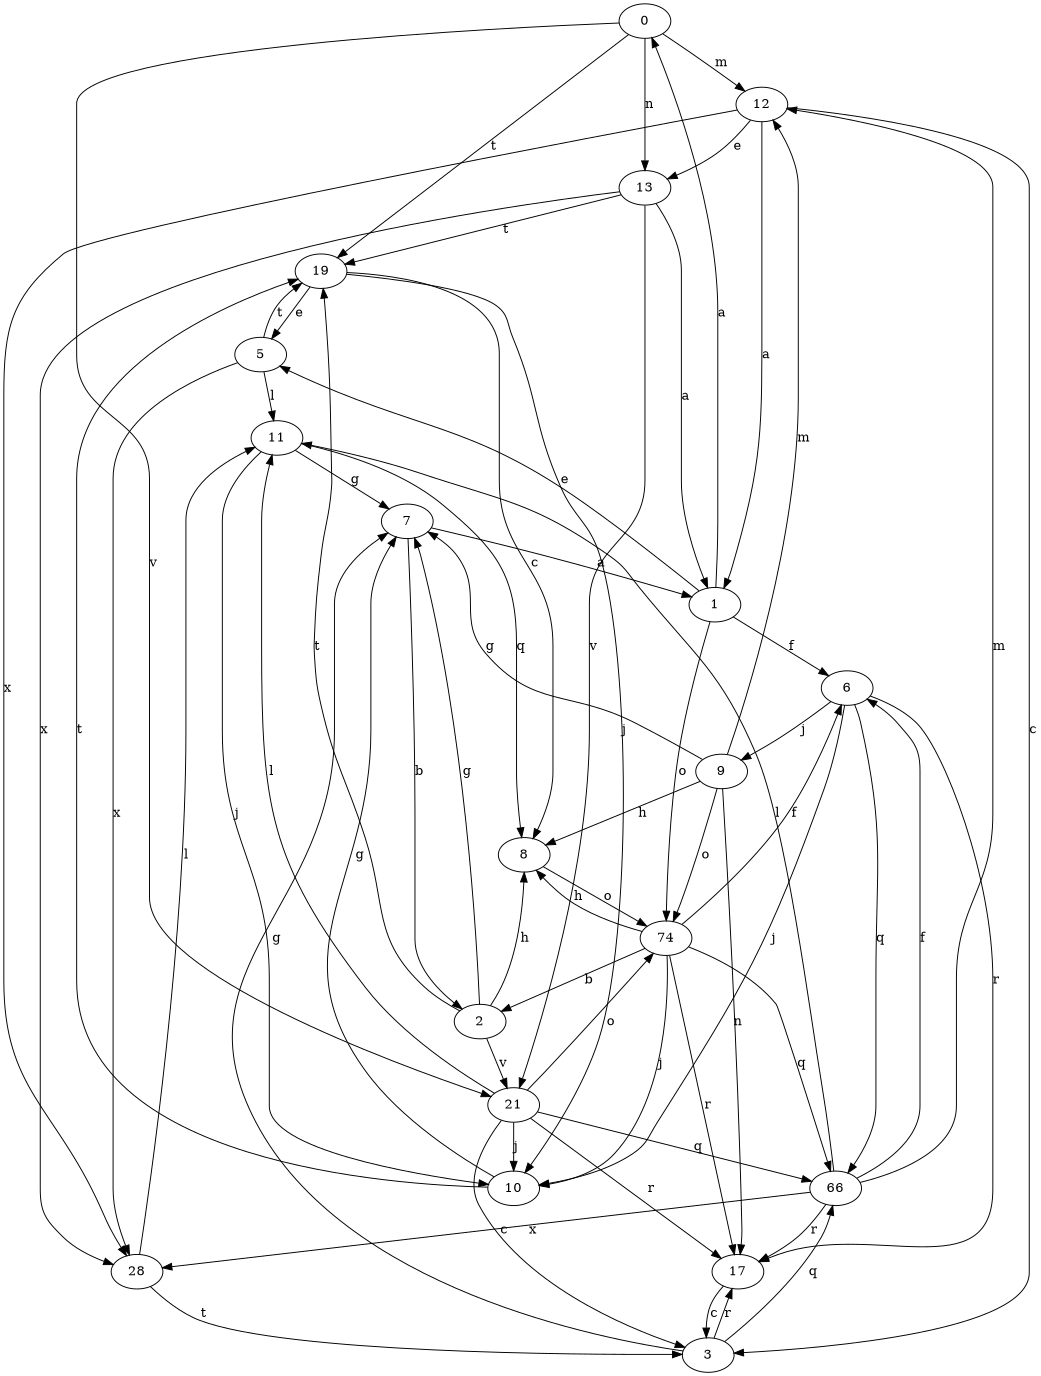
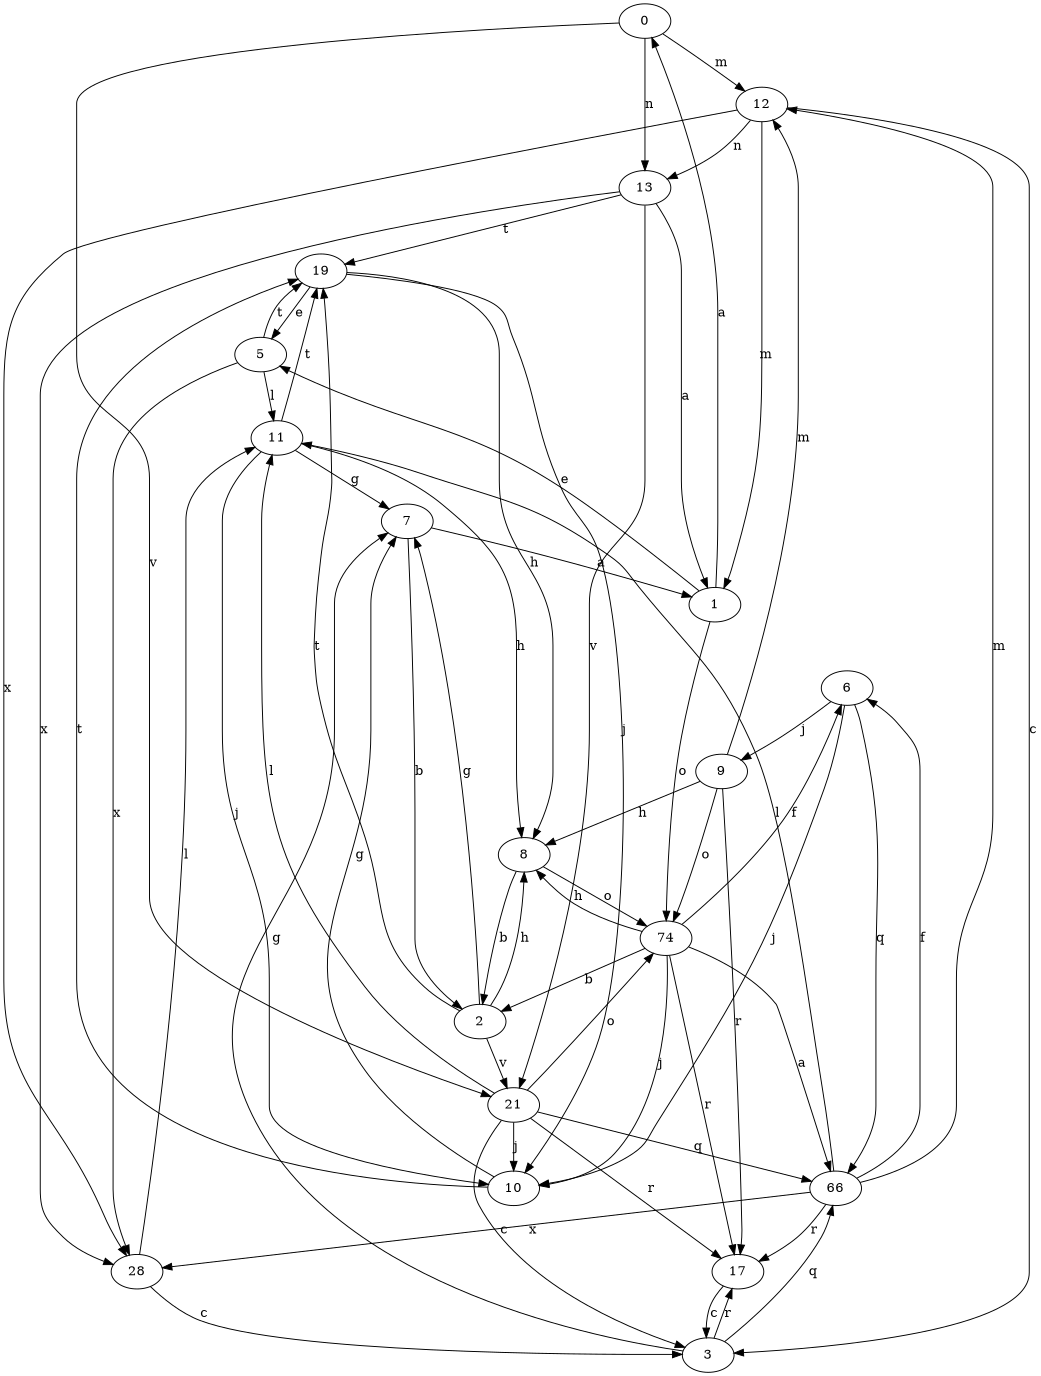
edge "0" -> "19": now "11" -> "19"
edge "12" -> "13": label "e" -> "n"
edge "12" -> "1": label "a" -> "m"
edge "19" -> "8": label "c" -> "h"
edge "1" -> "6": removed, label "f"
edge "11" -> "8": label "q" -> "h"
edge "9" -> "7": removed, label "g"
edge "8" -> "2": added, label "b"
edge "9" -> "17": label "n" -> "r"
edge "6" -> "17": removed, label "r"
edge "74" -> "66": label "q" -> "a"
edge "28" -> "3": label "t" -> "c"
